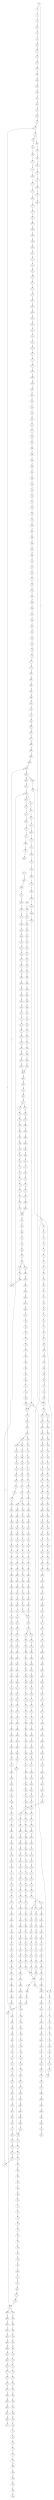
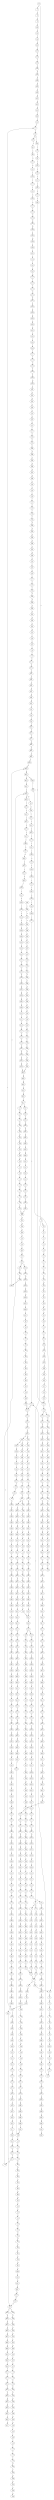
node "S315": added
